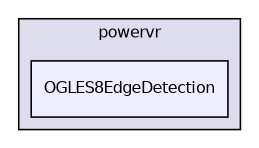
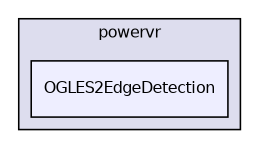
node "OGLES8EdgeDetection": label "OGLES8EdgeDetection" -> "OGLES2EdgeDetection"
